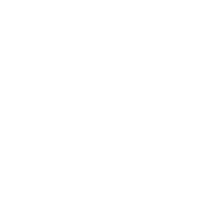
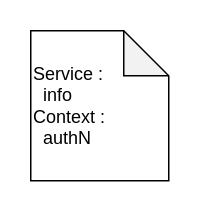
node "Service : info Context : authN": added
